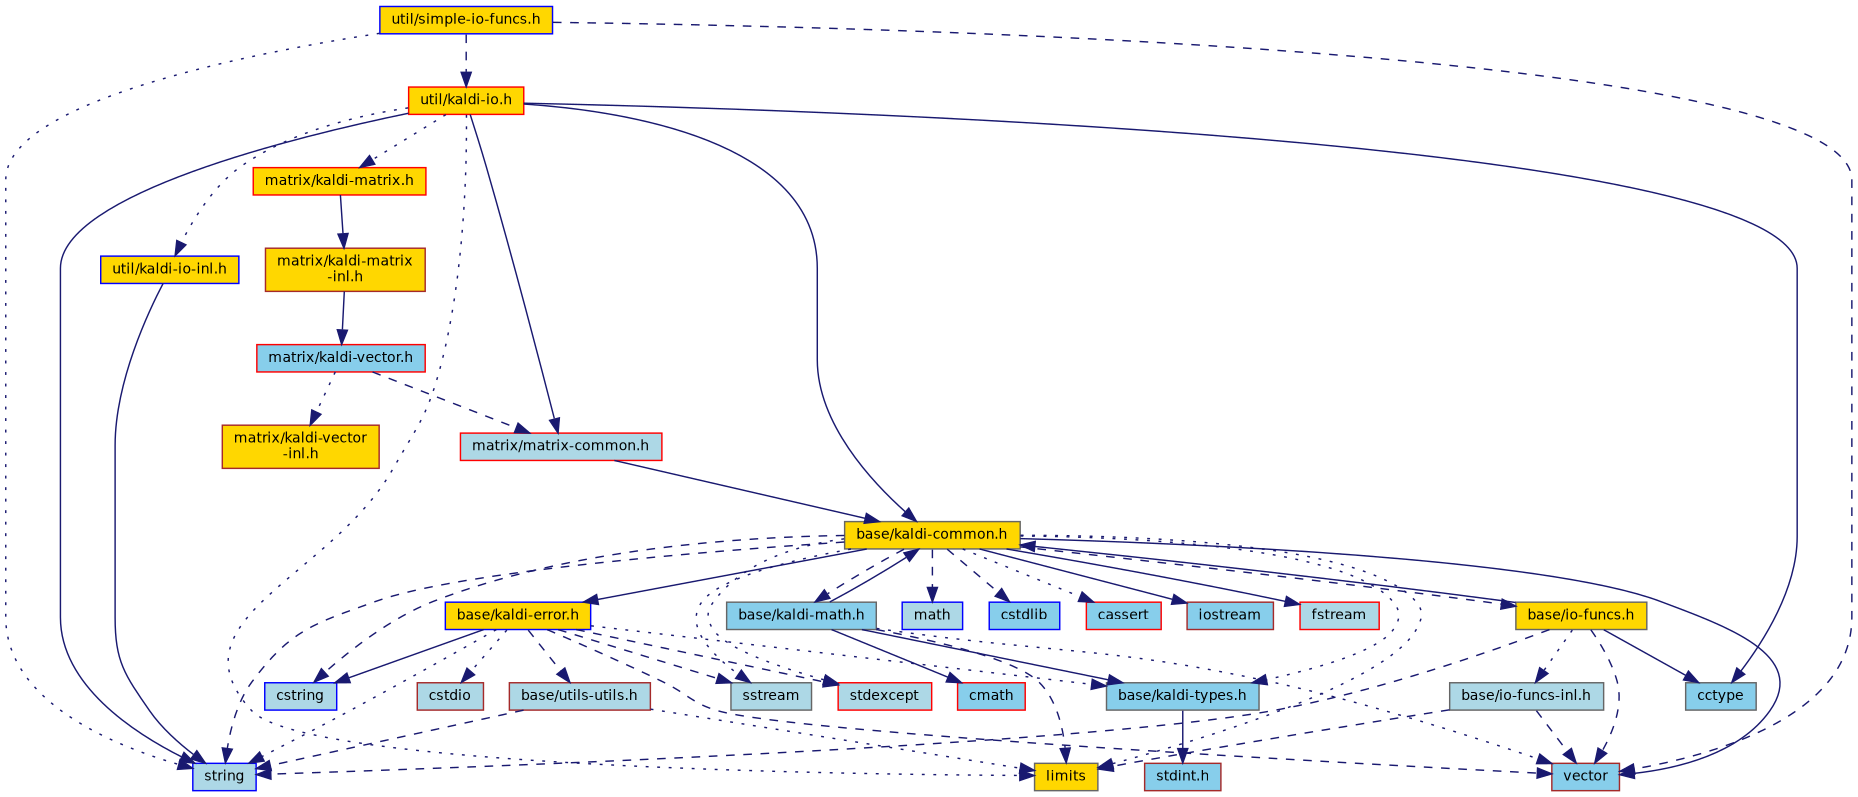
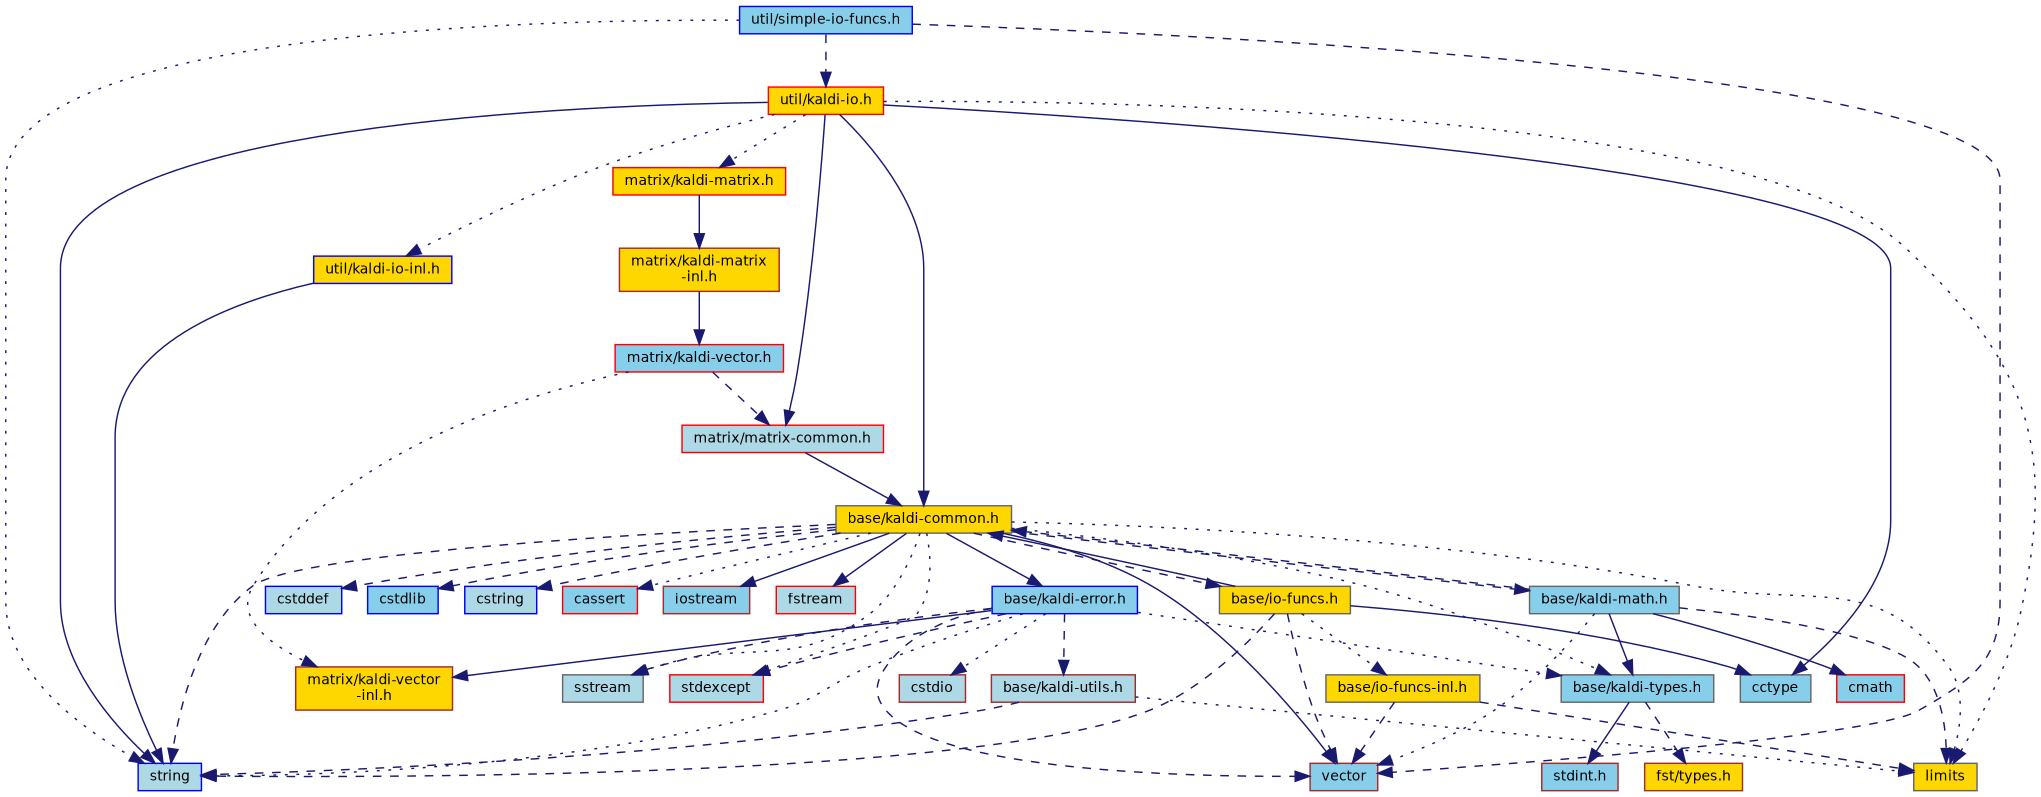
node "util/simple-io-funcs.h": fillcolor gold -> skyblue
edge "base/kaldi-math.h" -> "base/kaldi-common.h": style solid -> dashed
node "base/kaldi-error.h": fillcolor gold -> skyblue
node "math": label "math" -> "cstddef"
edge "base/kaldi-error.h" -> "cstring": now "base/kaldi-error.h" -> "matrix/kaldi-vector -inl.h"
node "base/utils-utils.h": label "base/utils-utils.h" -> "base/kaldi-utils.h"
node "base/io-funcs-inl.h": fillcolor lightblue -> gold
node "fst/types.h": added
